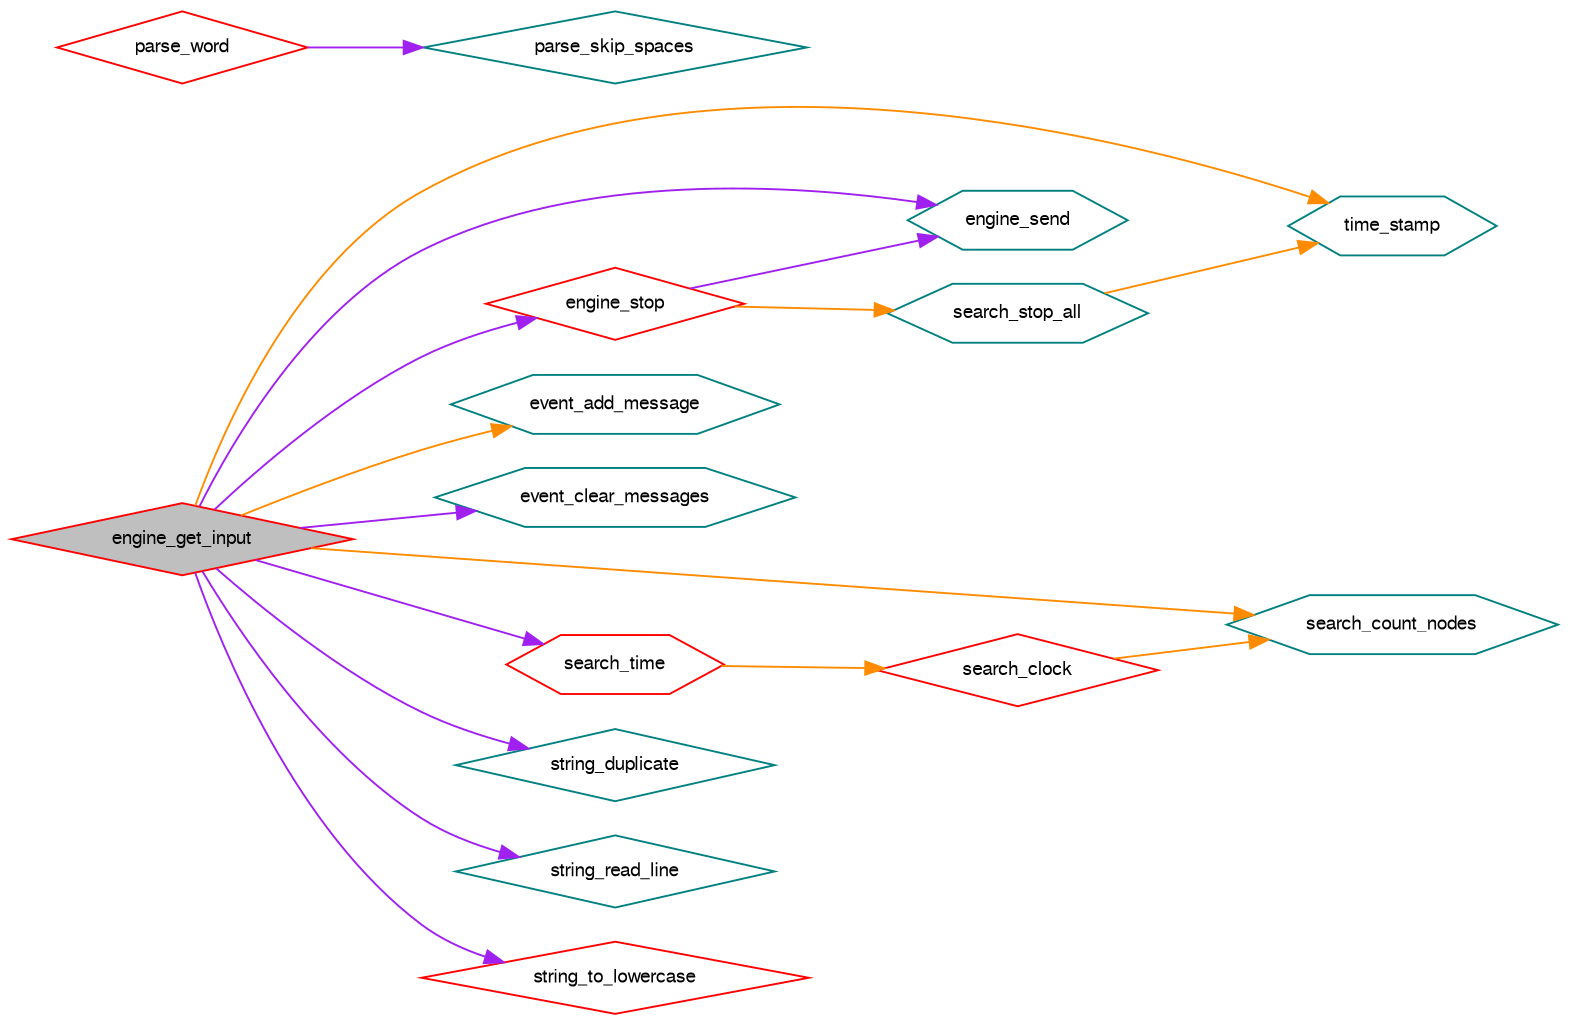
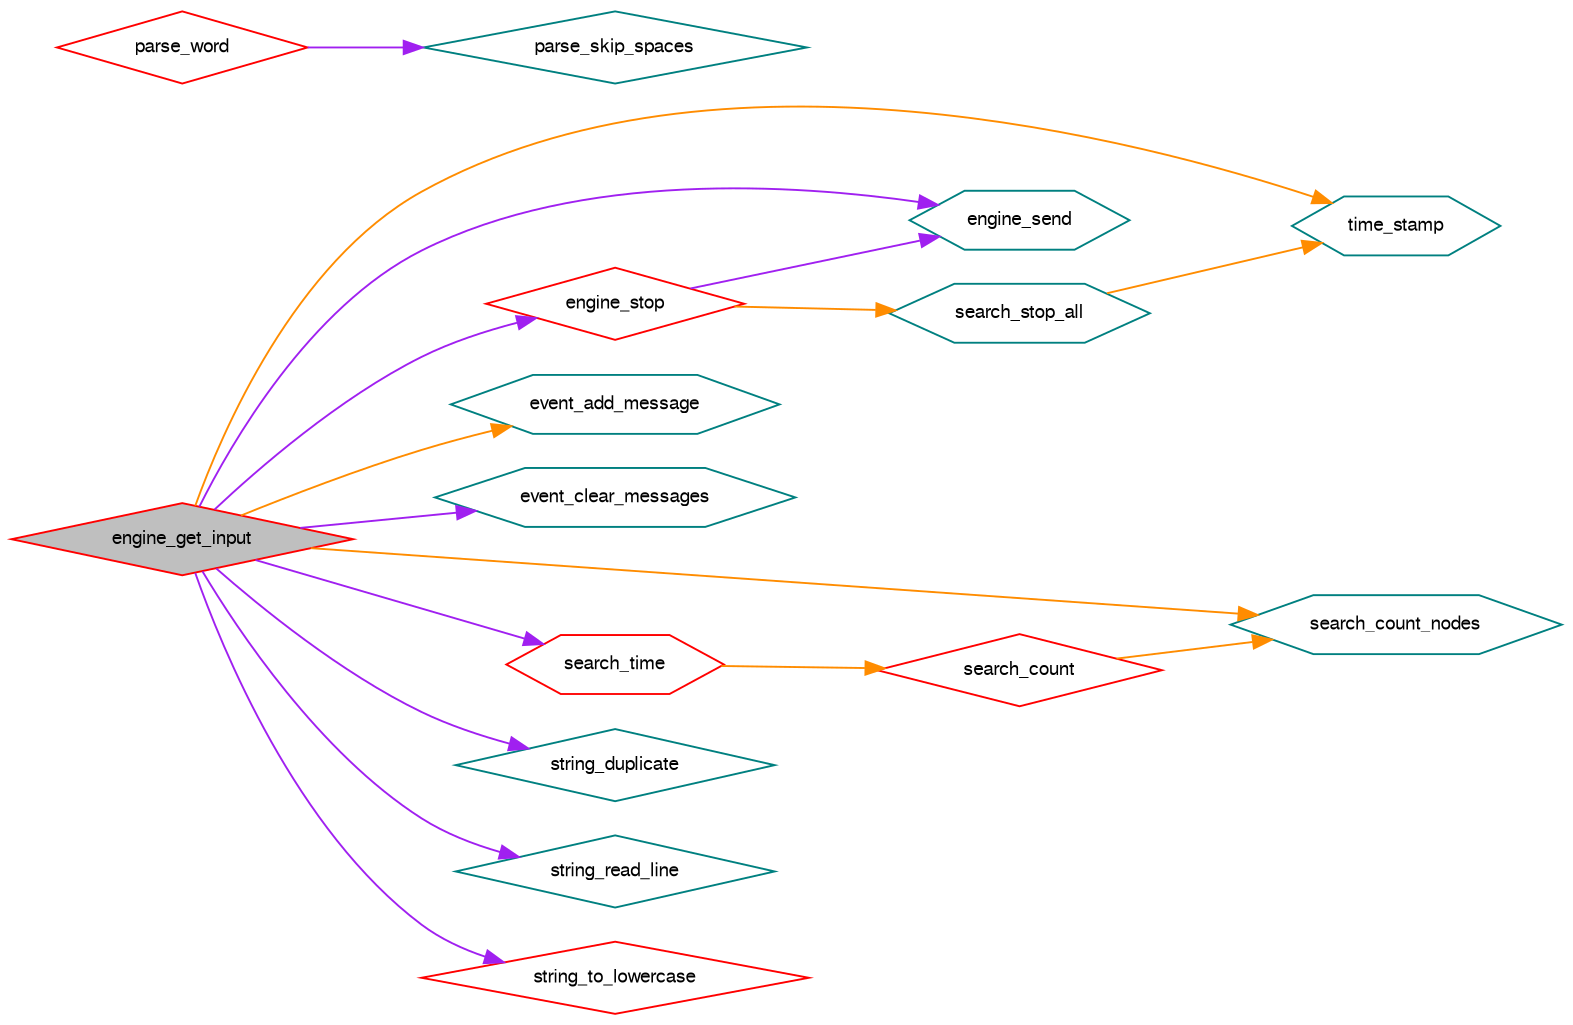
node "search_clock": label "search_clock" -> "search_count"
